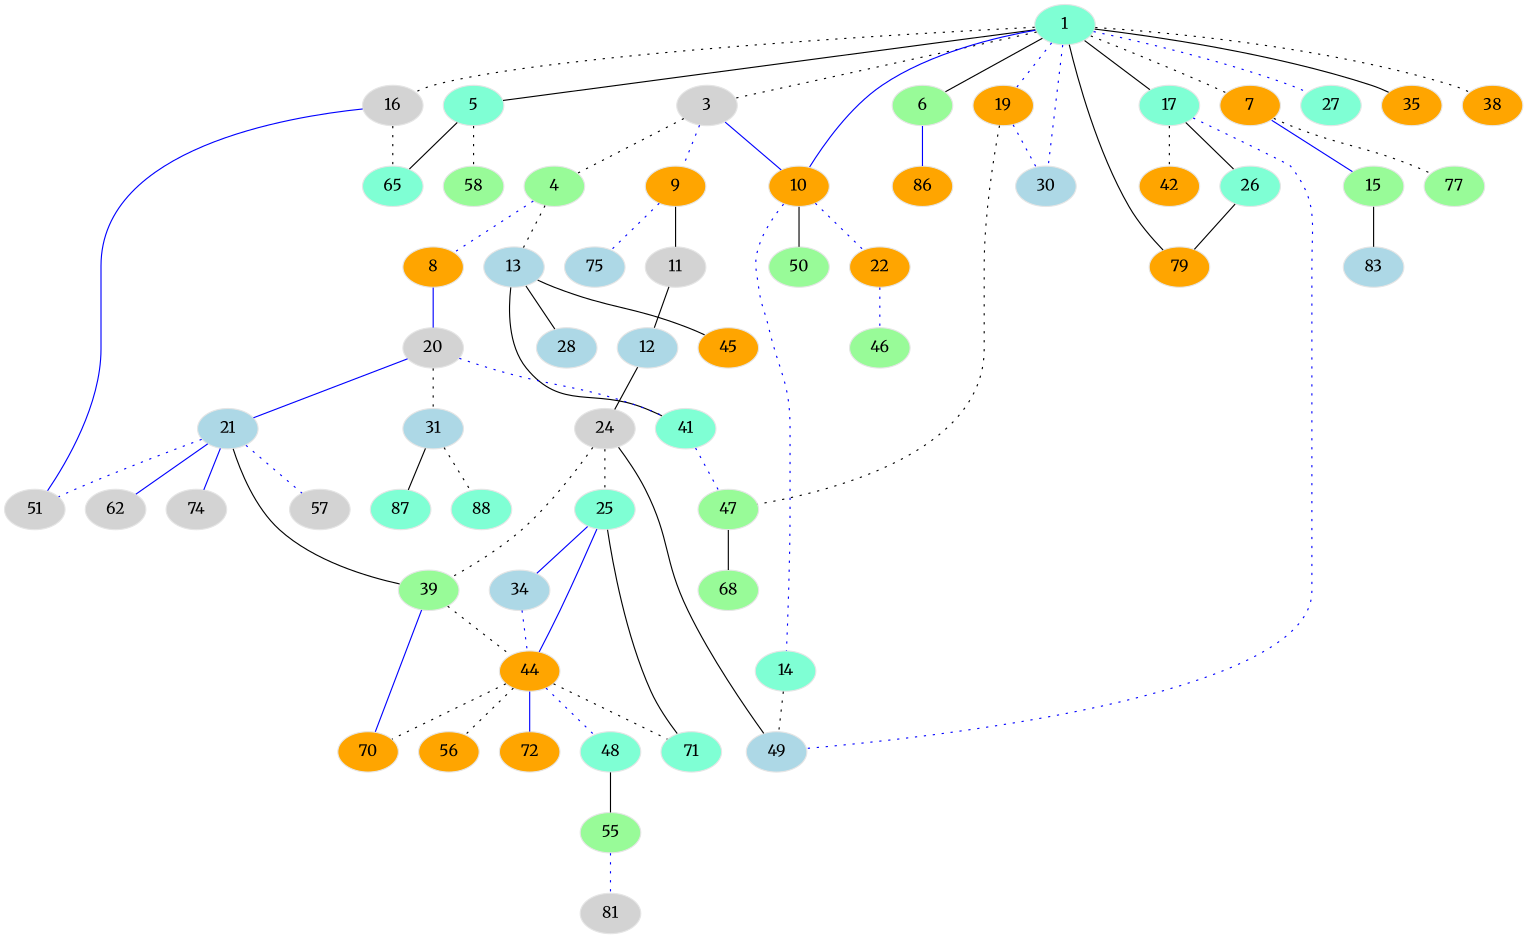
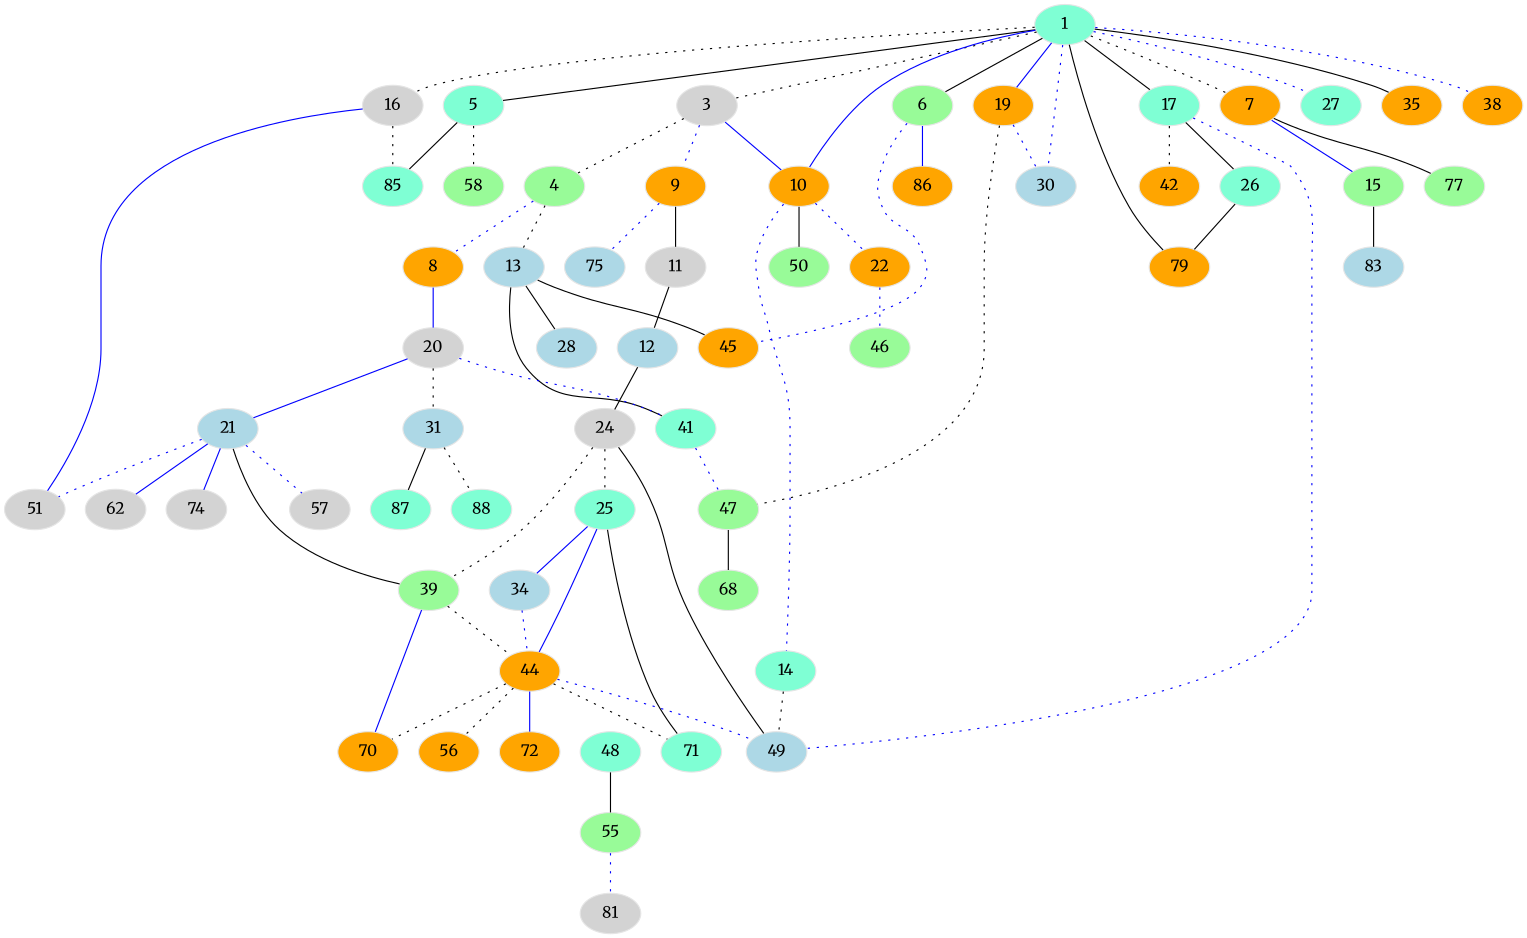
edge "1" -- "38": color black -> blue
edge "1" -- "19": style dotted -> solid
edge "7" -- "77": style dotted -> solid
node "65": label "65" -> "85"
edge "6" -- "45": added
edge "44" -- "48": now "44" -- "49"
